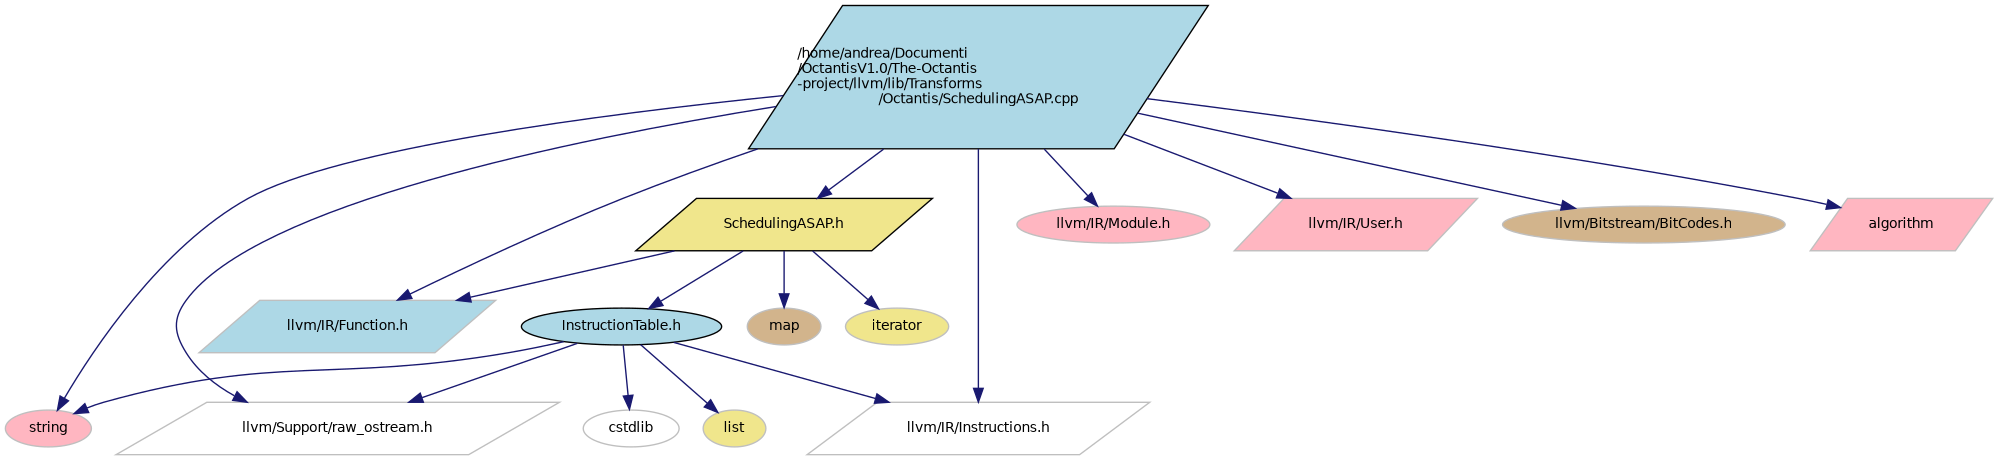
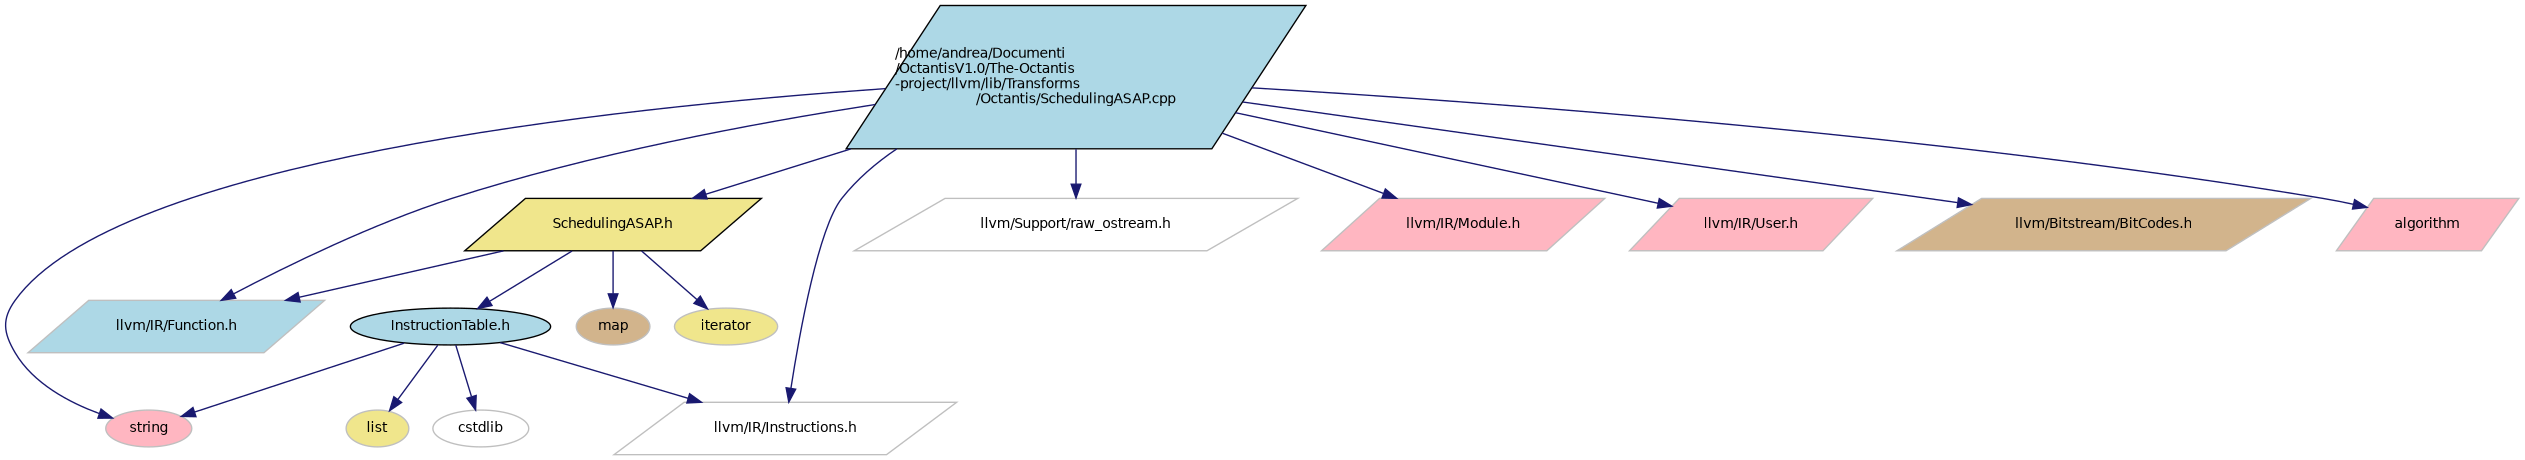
node "llvm/IR/Module.h": shape ellipse -> parallelogram
node "llvm/Bitstream/BitCodes.h": shape ellipse -> parallelogram
edge "InstructionTable.h" -> "llvm/Support/raw_ostream.h": removed
